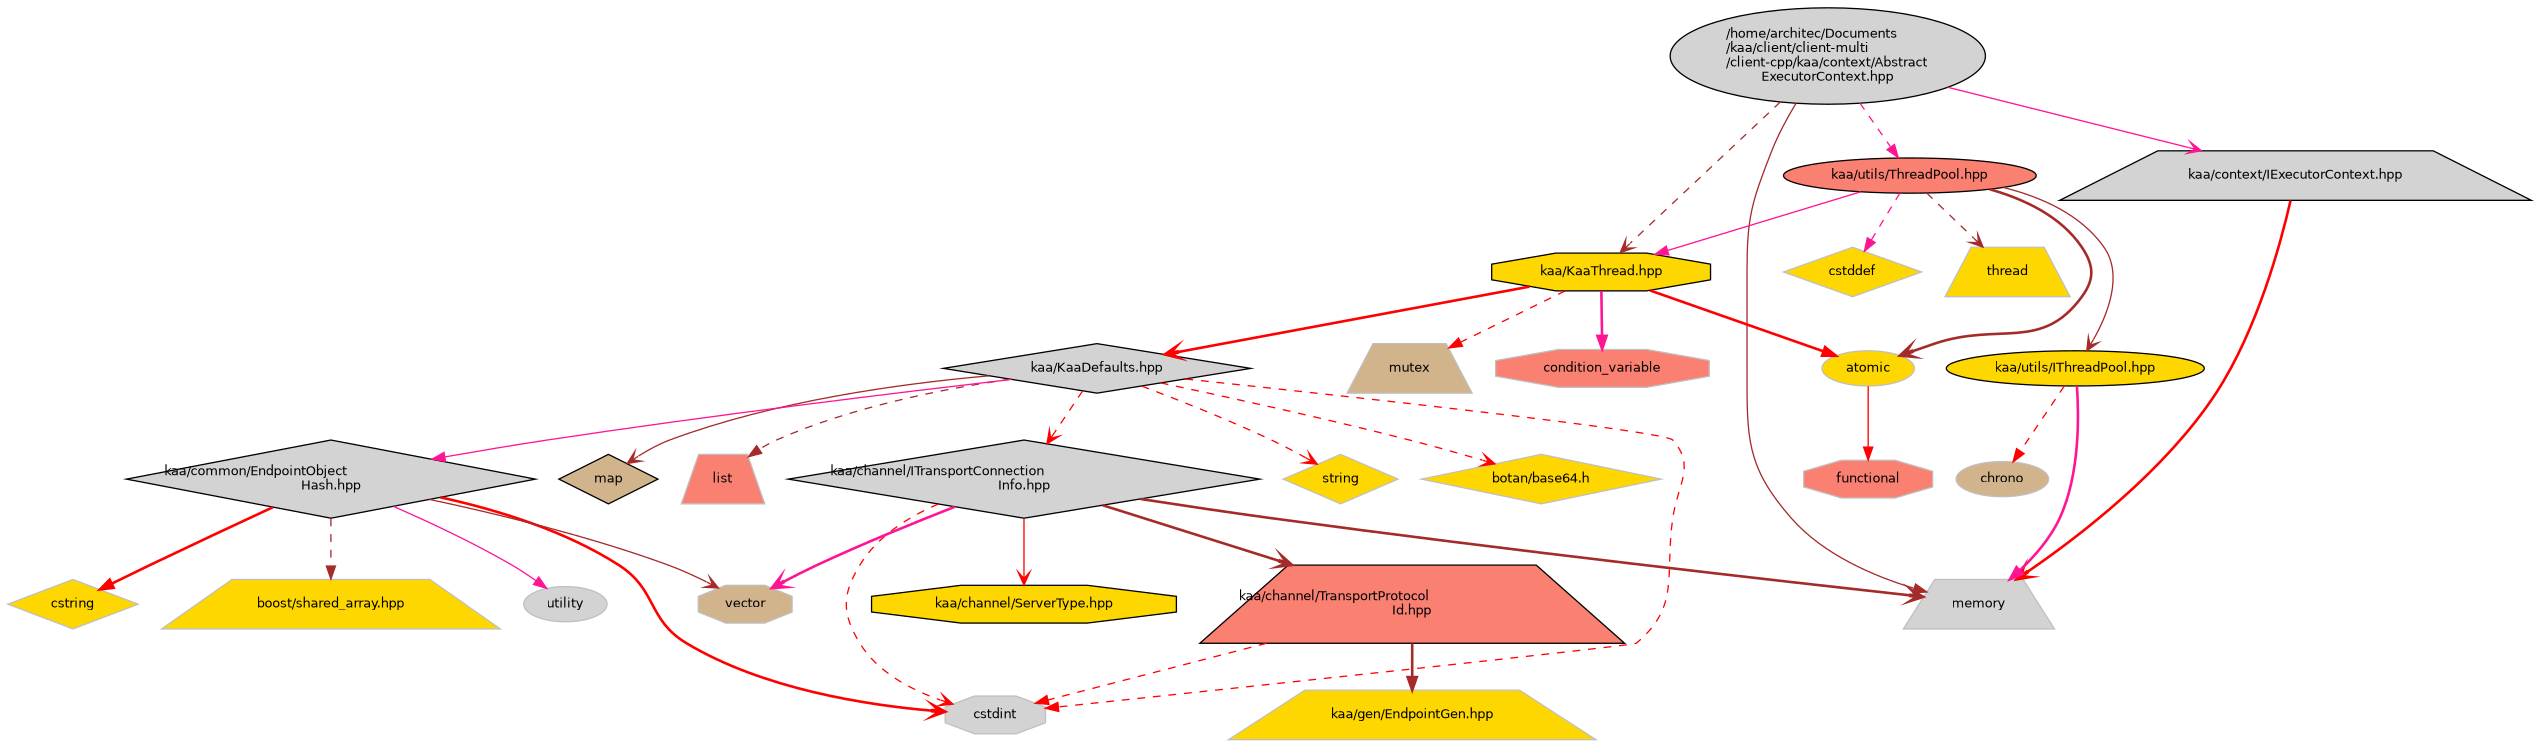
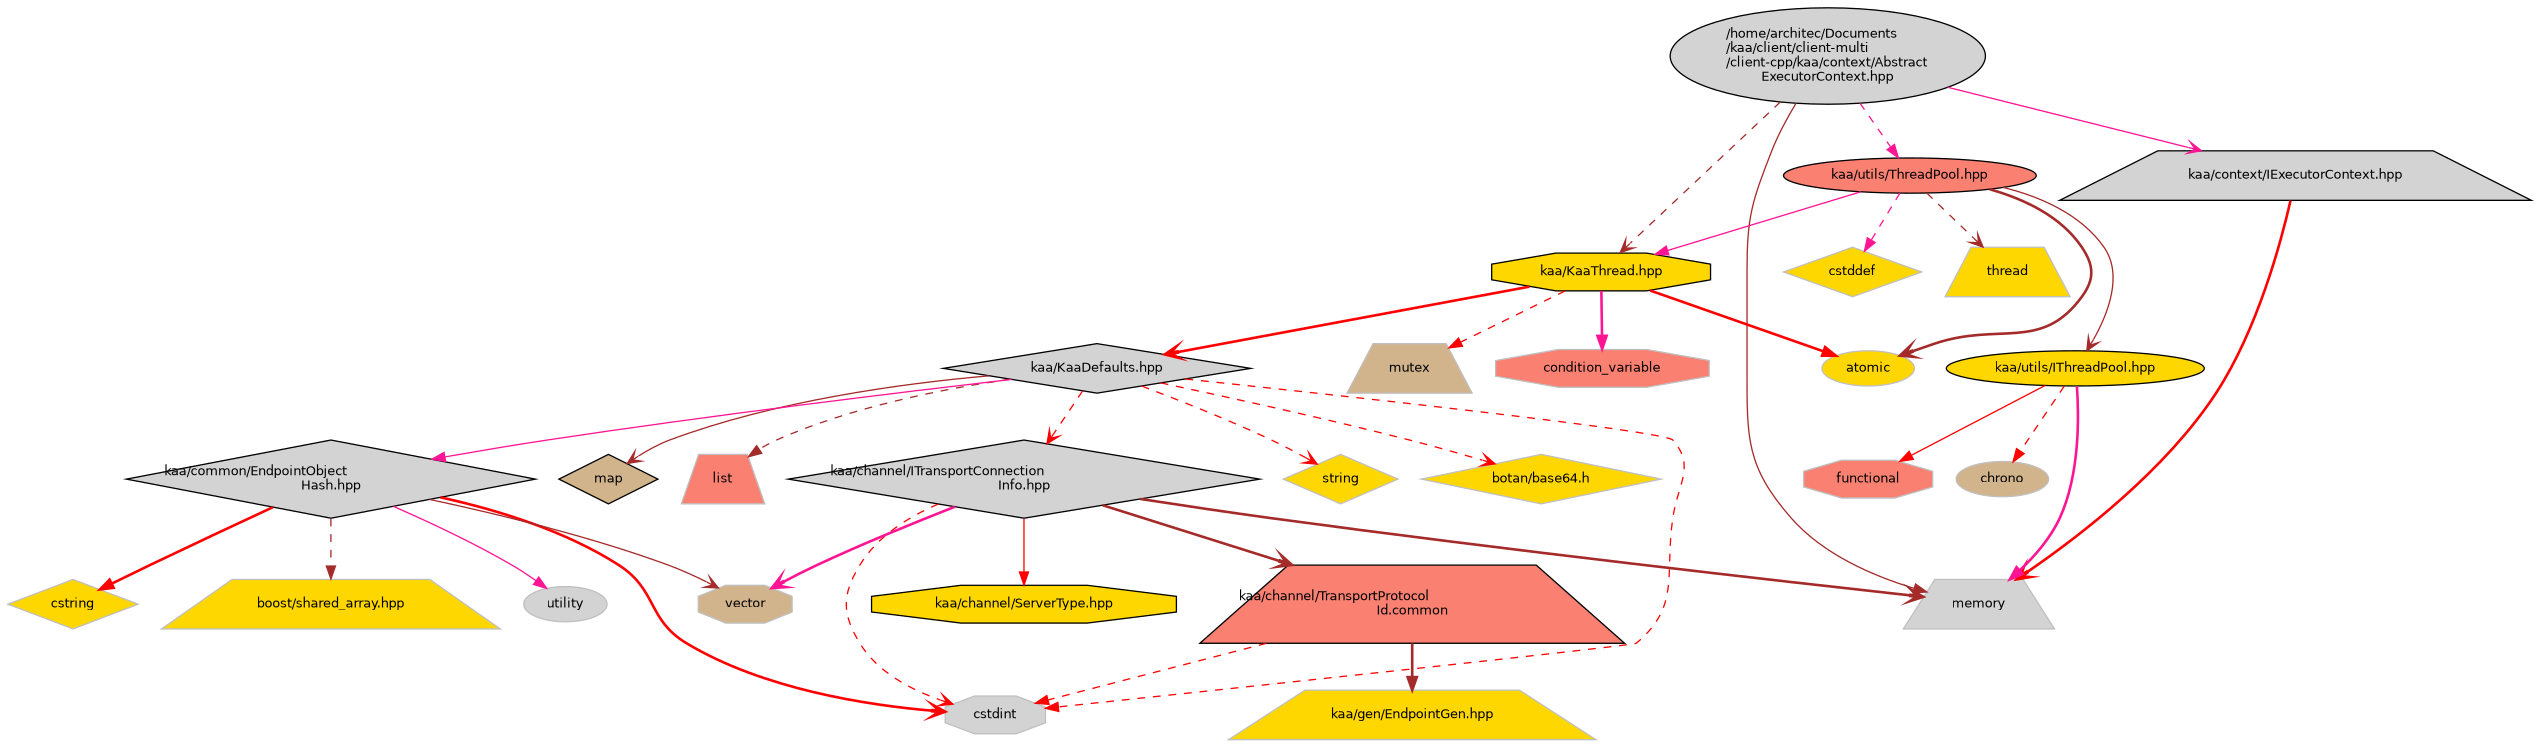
edge "atomic" -> "functional": now "kaa/utils/IThreadPool.hpp" -> "functional"
edge "kaa/channel/ITransportConnection Info.hpp" -> "kaa/channel/ServerType.hpp": arrowhead vee -> normal
node "kaa/channel/TransportProtocol Id.hpp": label "kaa/channel/TransportProtocol Id.hpp" -> "kaa/channel/TransportProtocol Id.common"
